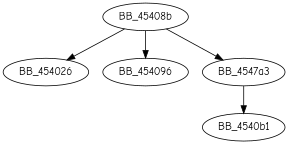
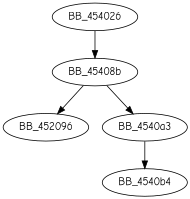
edge "BB_45408b" -> "BB_454026": reversed
node "BB_454096": label "BB_454096" -> "BB_452096"
node "BB_4547a3": label "BB_4547a3" -> "BB_4540a3"
node "BB_4540b1": label "BB_4540b1" -> "BB_4540b4"
